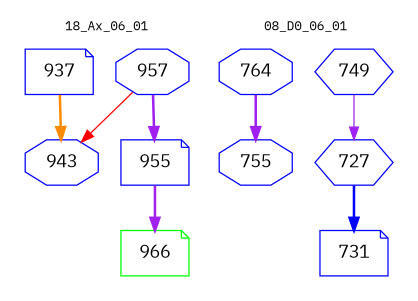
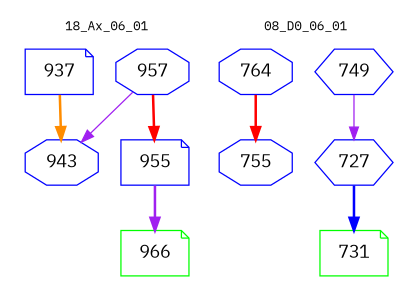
edge "957" -> "955": color purple -> red
edge "764" -> "755": color purple -> red
edge "957" -> "943": color red -> purple
node "731": color blue -> green
